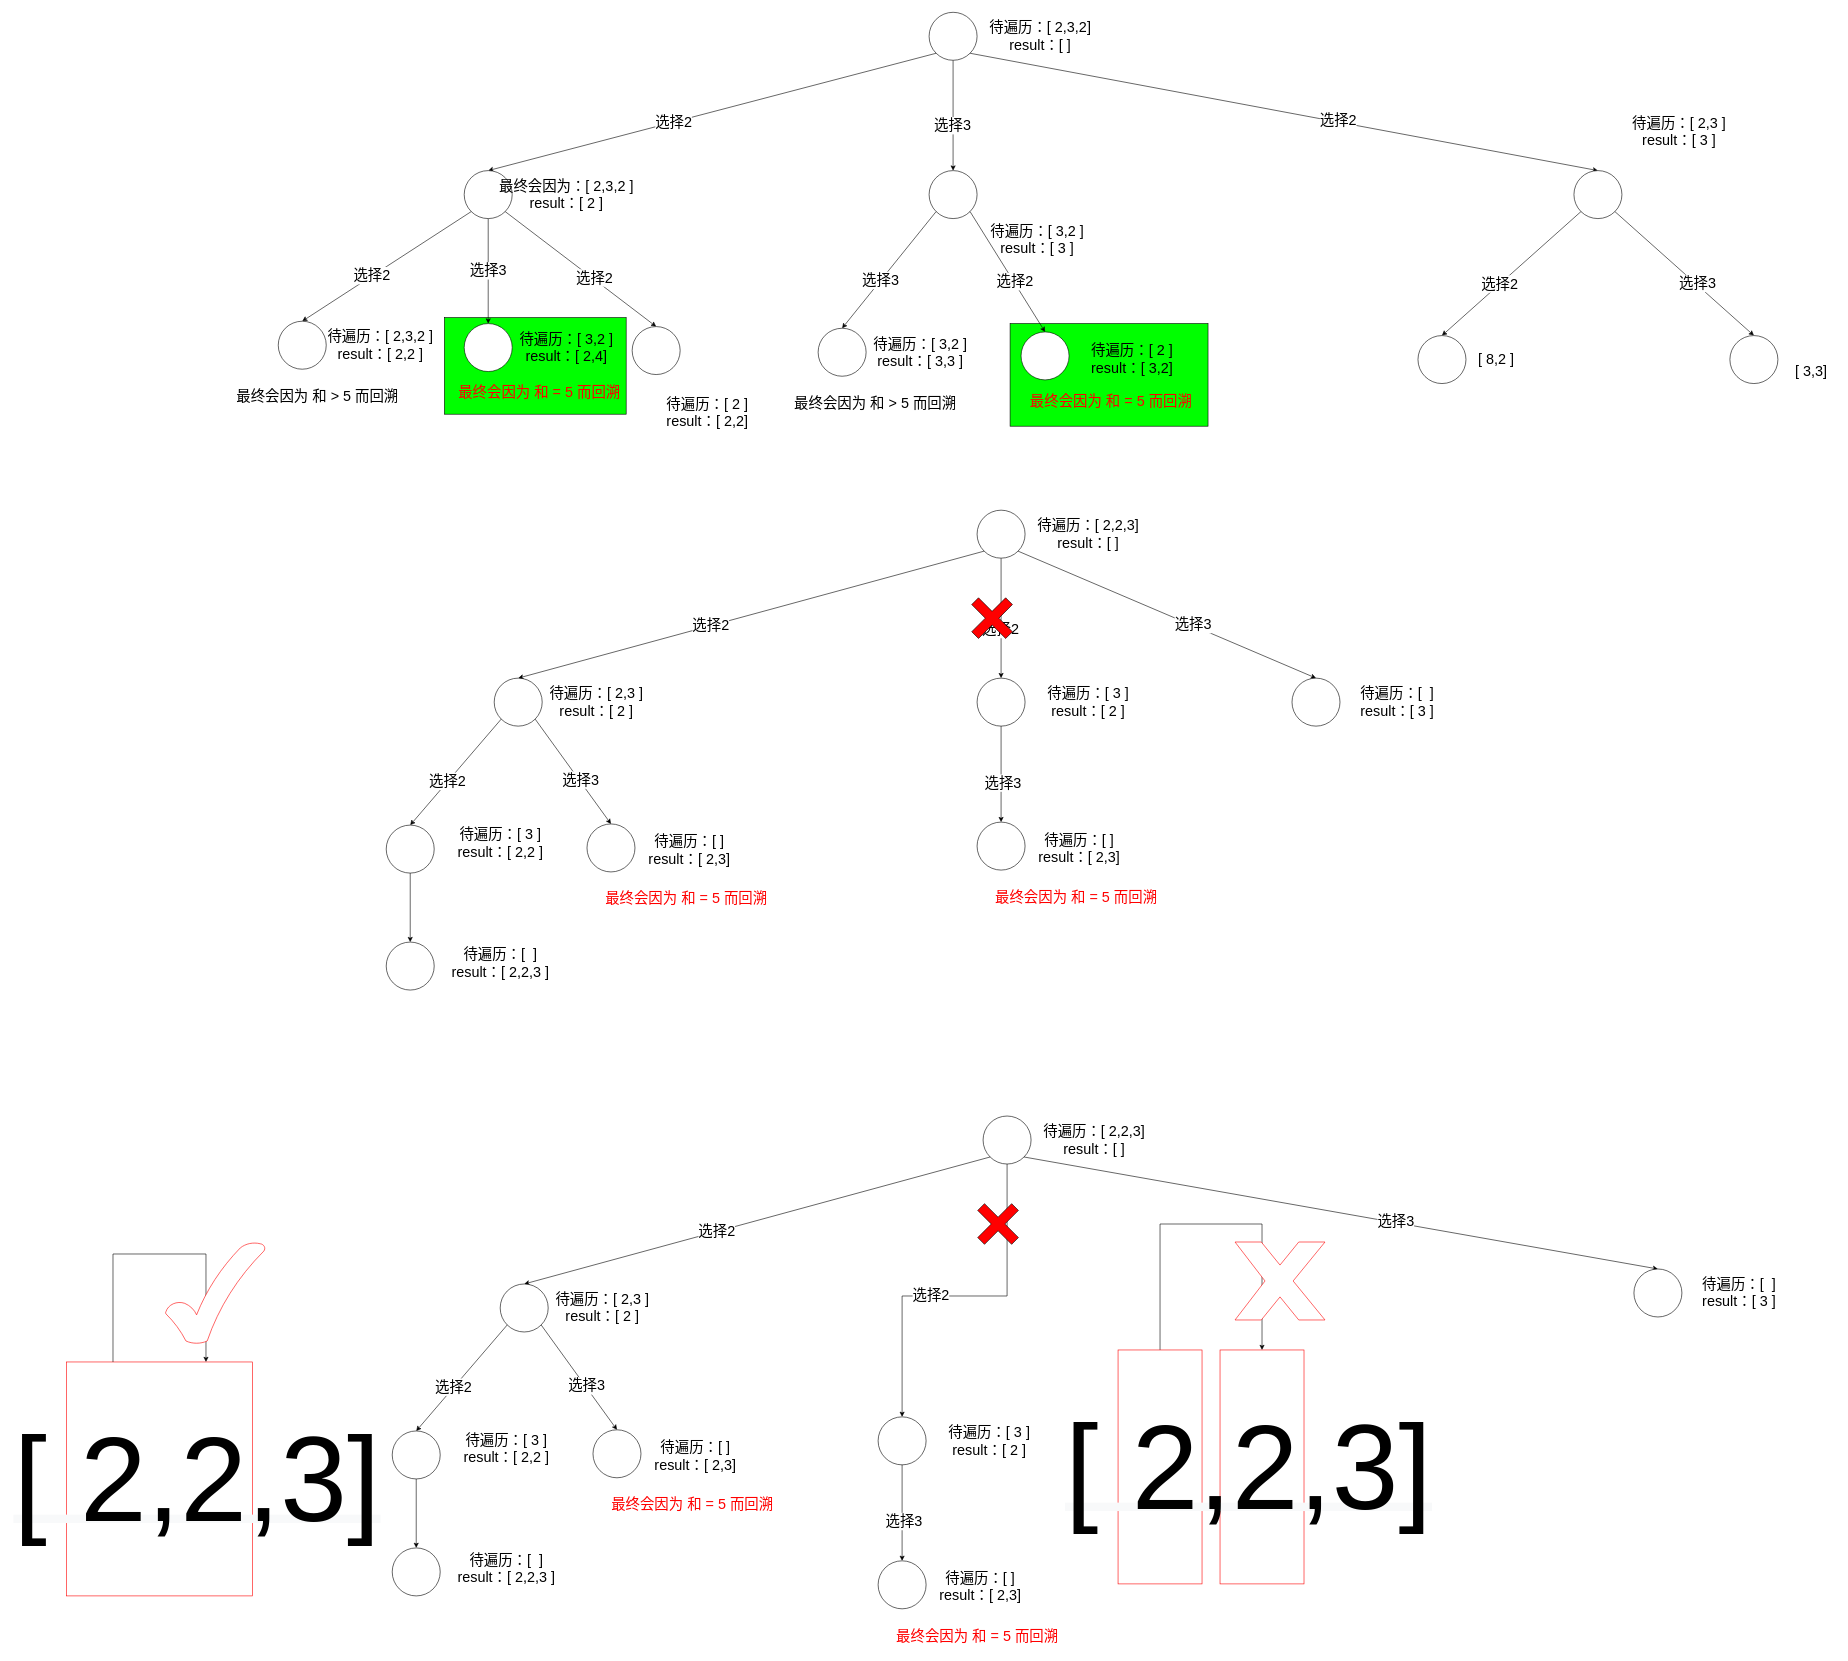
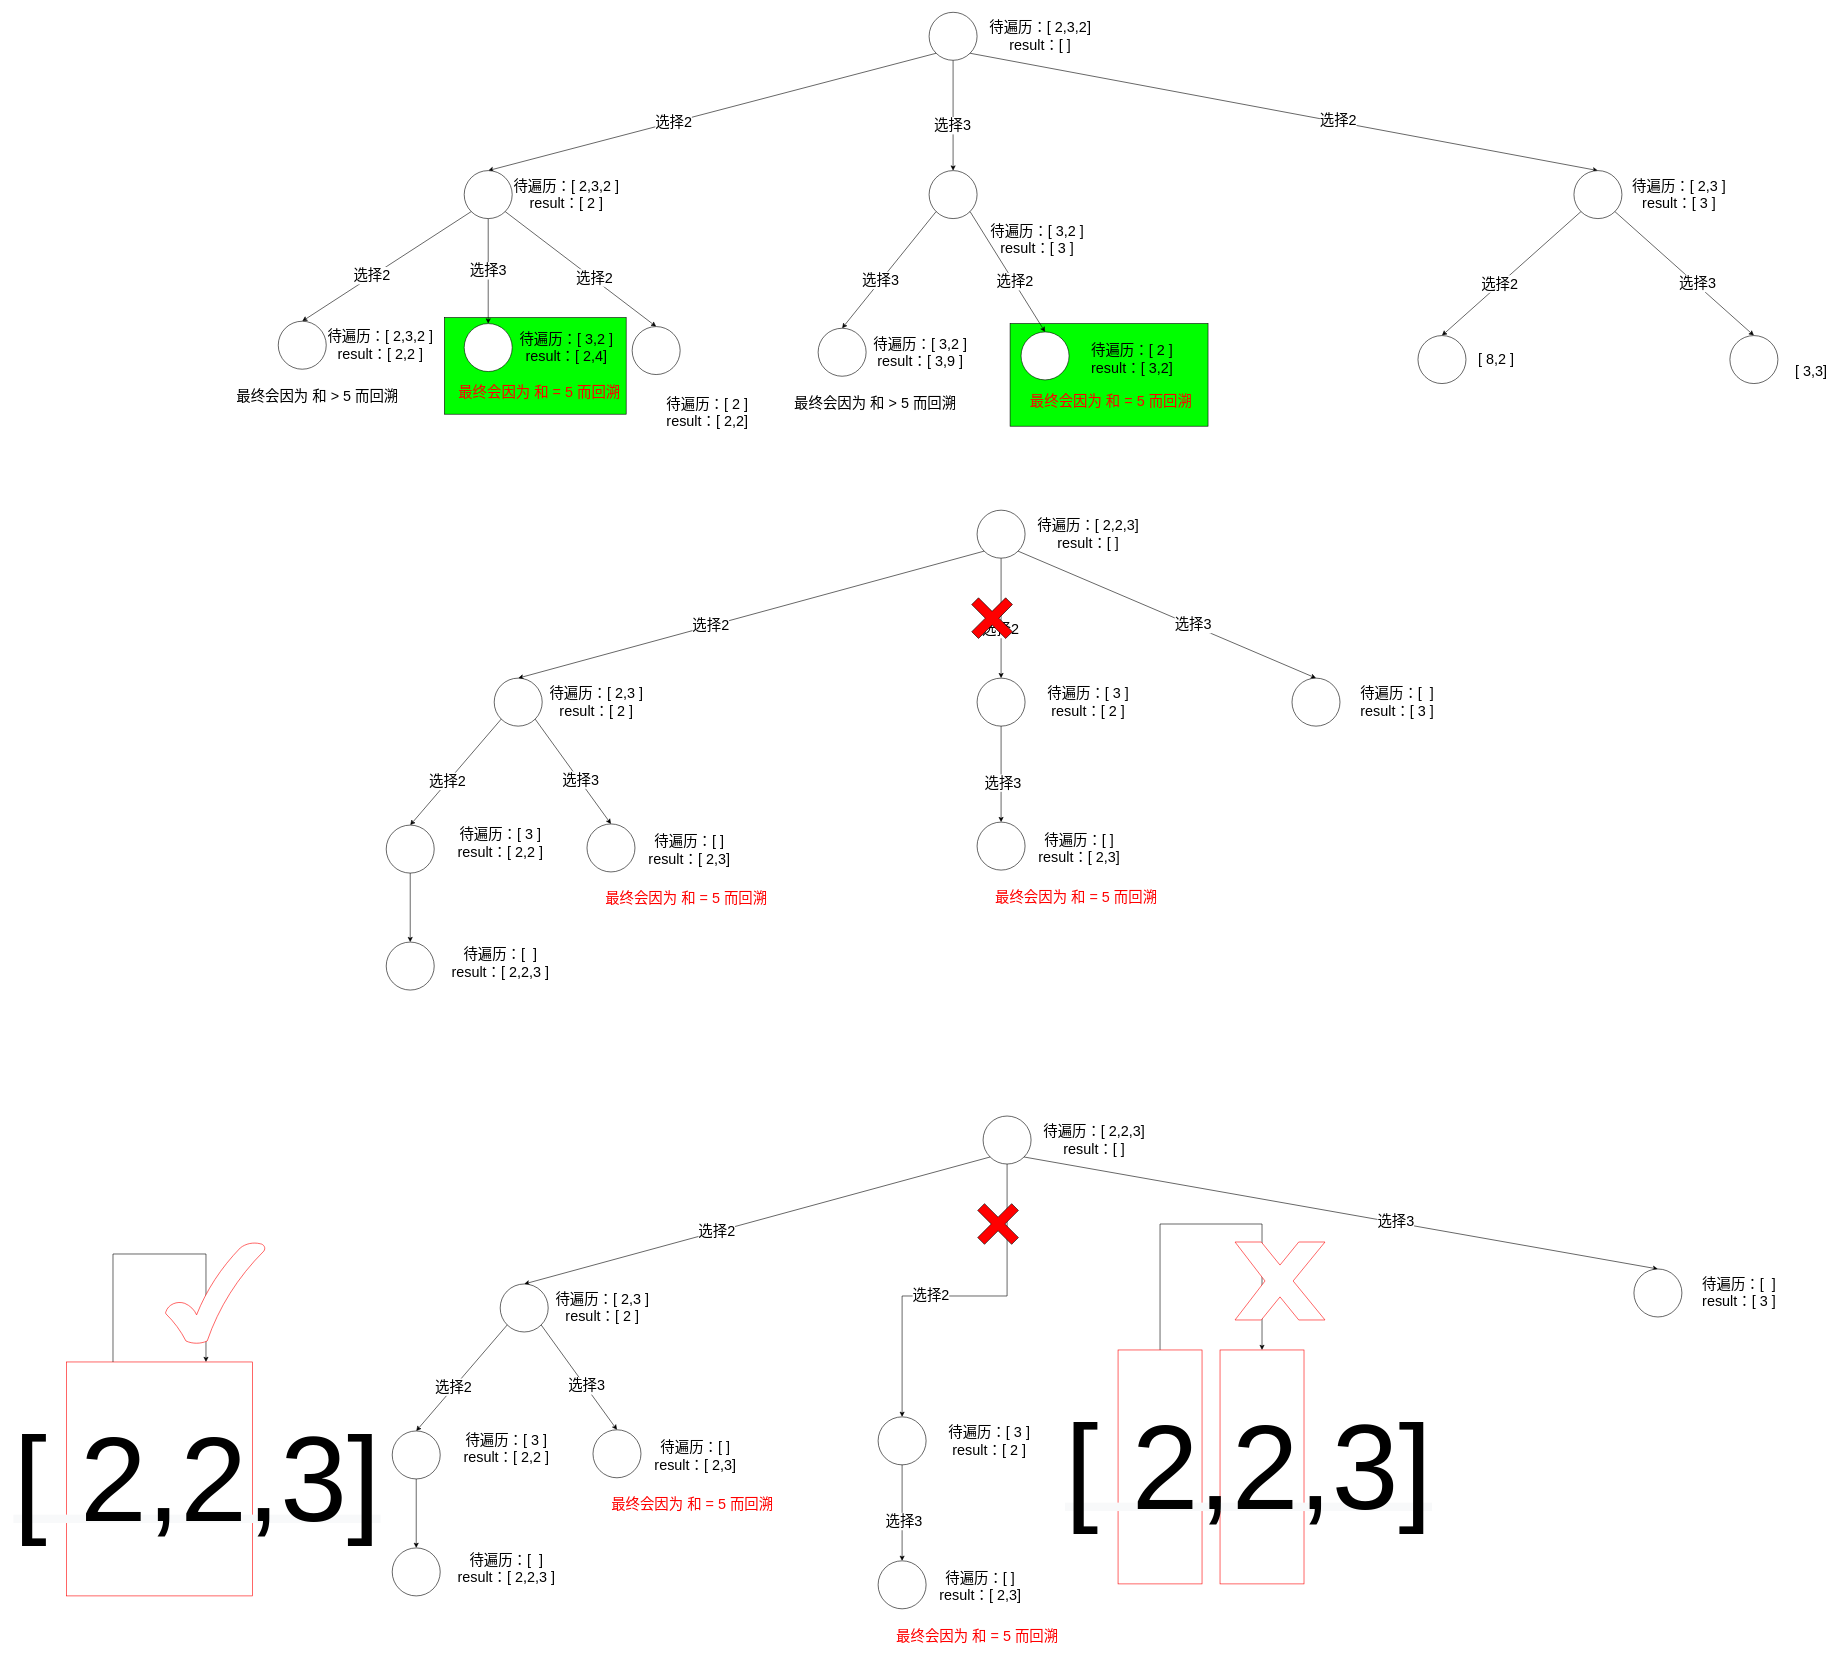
node "待遍历：[ 2,3 ] result：[ 3 ]": moved (1679, 132) -> (1679, 195)
node "最终会因为：[ 2,3,2 ] result：[ 2 ]": label "最终会因为：[ 2,3,2 ] result：[ 2 ]" -> "待遍历：[ 2,3,2 ] result：[ 2 ]"
node "待遍历：[ 3,2 ] result：[ 3,3 ]": label "待遍历：[ 3,2 ] result：[ 3,3 ]" -> "待遍历：[ 3,2 ] result：[ 3,9 ]"
